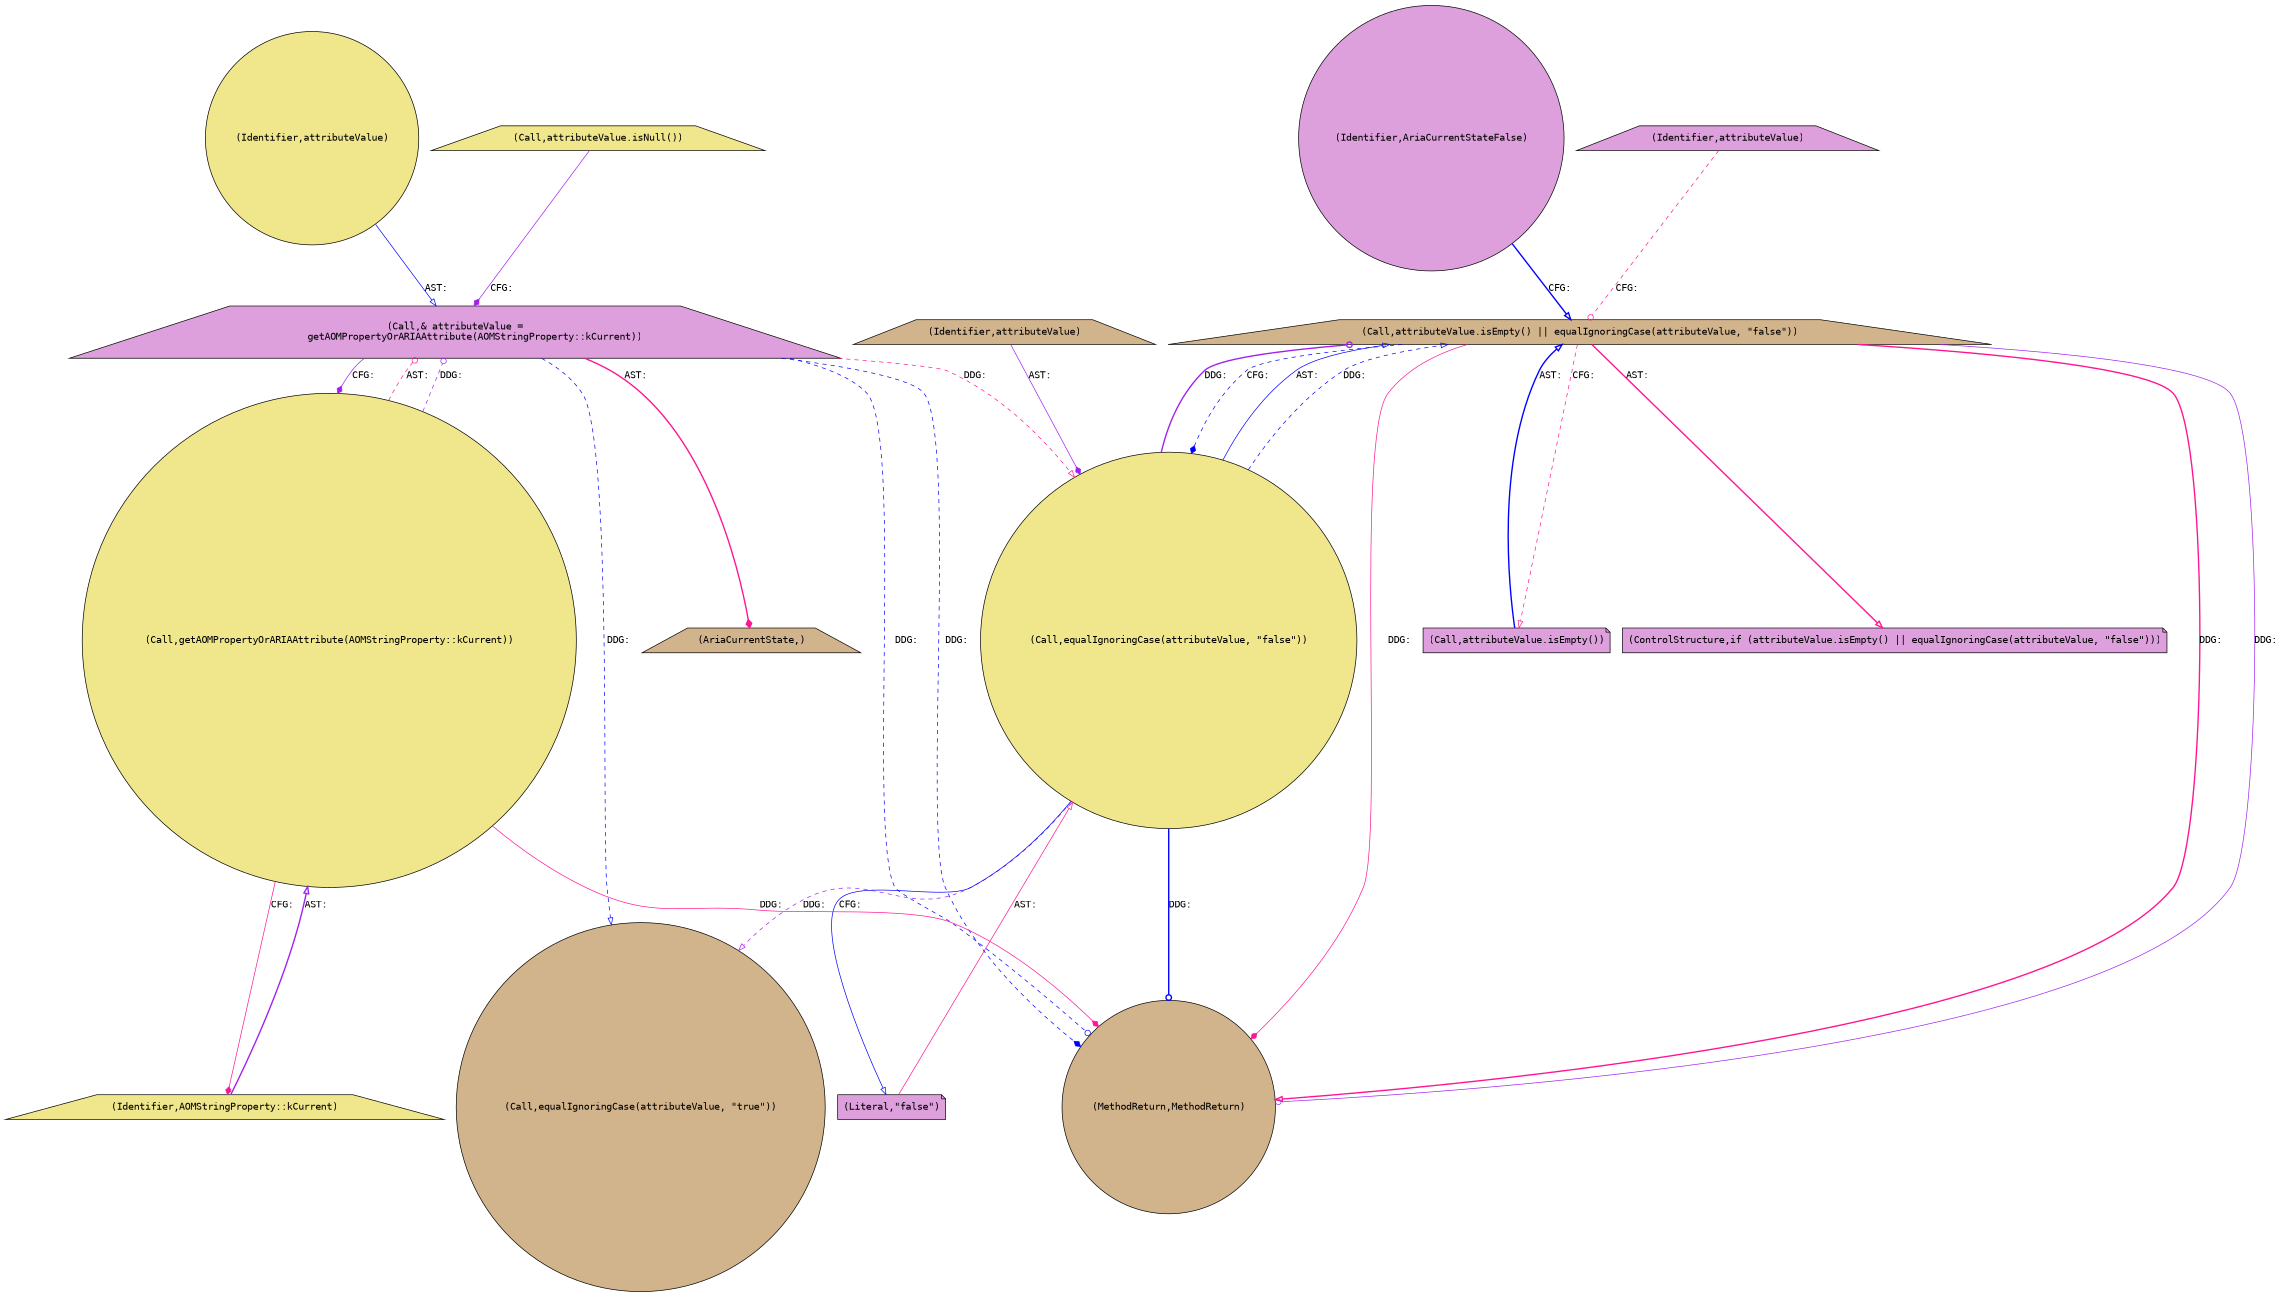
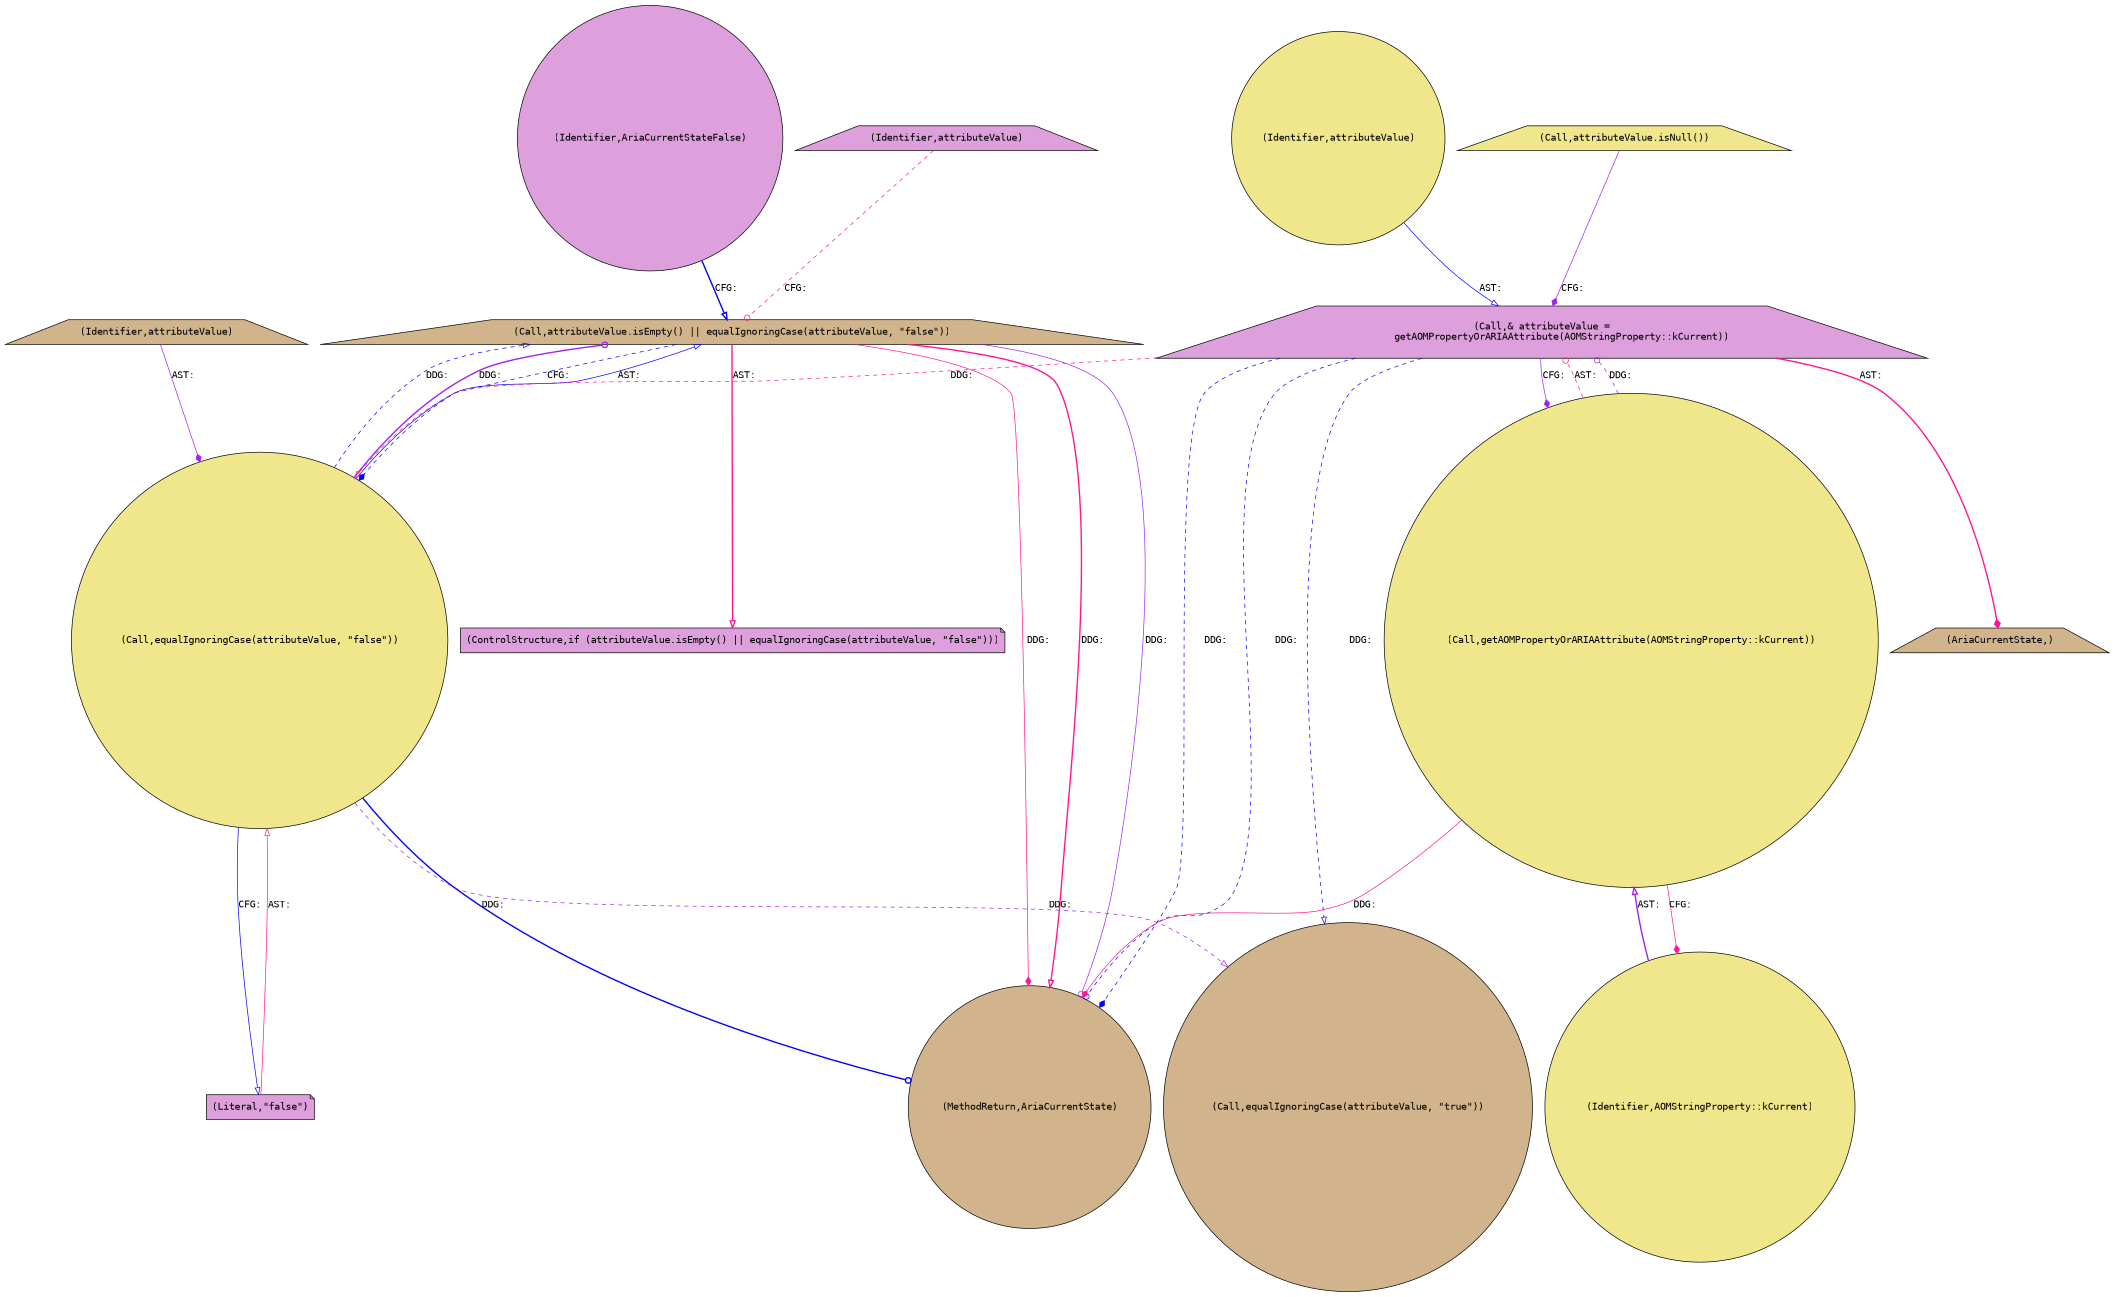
node "(Call,attributeValue.isEmpty())": removed
node "(Identifier,AOMStringProperty::kCurrent)": shape trapezium -> circle
node "(MethodReturn,MethodReturn)": label "(MethodReturn,MethodReturn)" -> "(MethodReturn,AriaCurrentState)"
